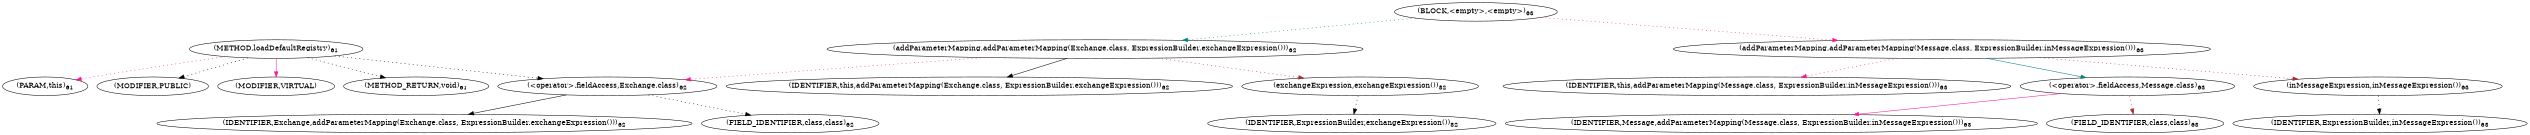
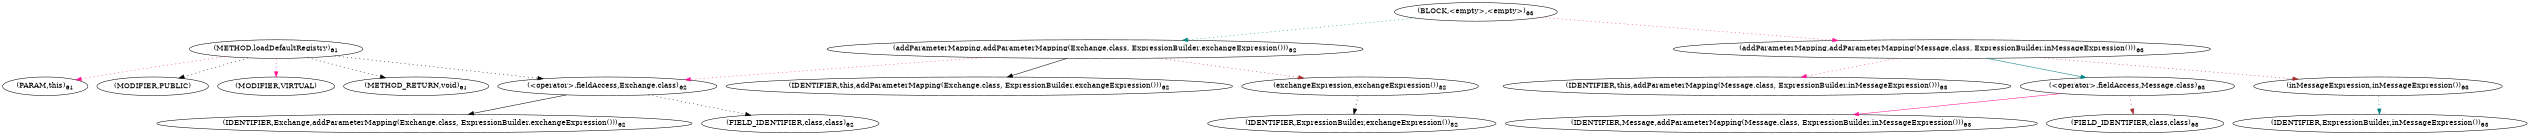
edge "(METHOD,loadDefaultRegistry)" -> "(MODIFIER,VIRTUAL)": style solid -> dotted
edge "(inMessageExpression,inMessageExpression())" -> "(IDENTIFIER,ExpressionBuilder,inMessageExpression())": color black -> teal
